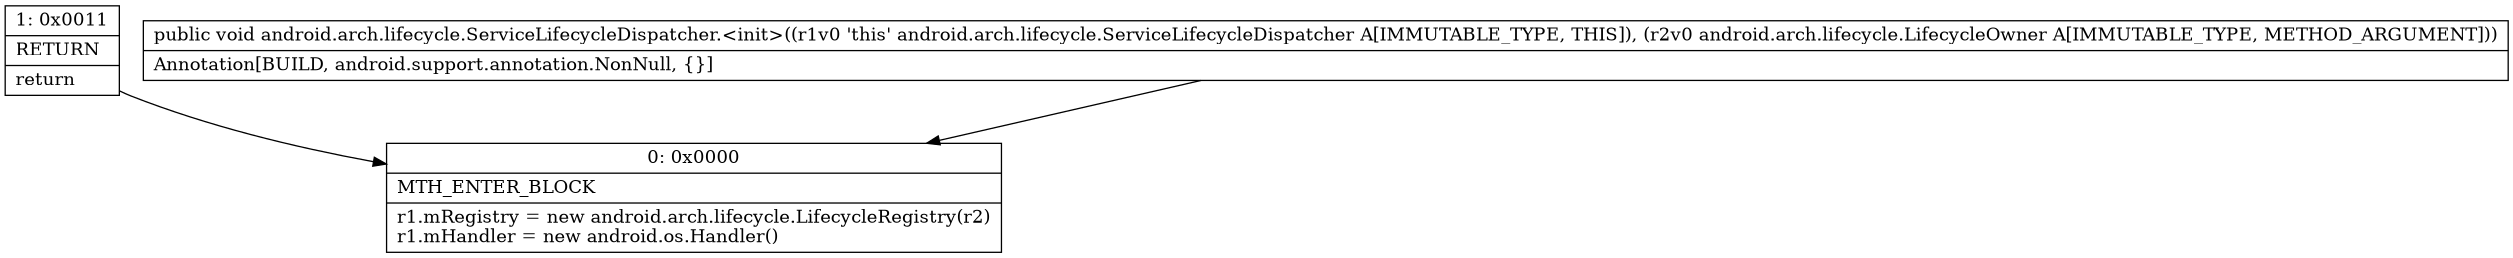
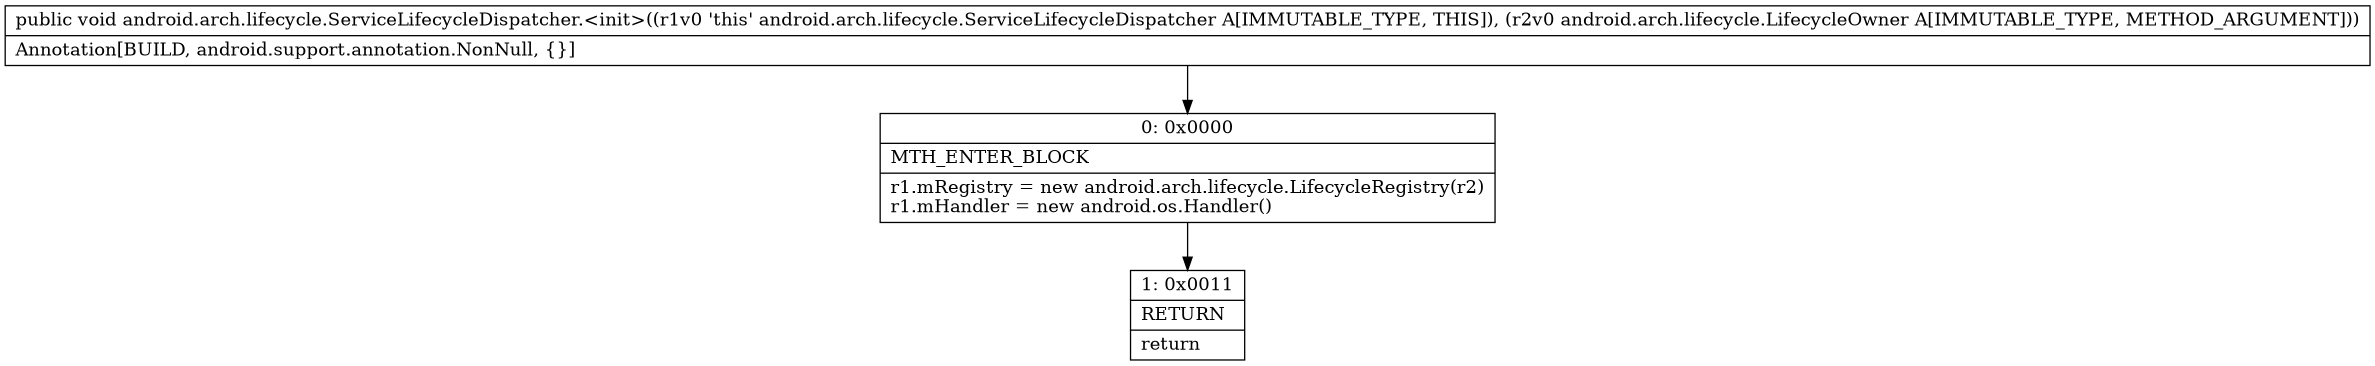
edge "1: 0x0011" -> "0: 0x0000": reversed
